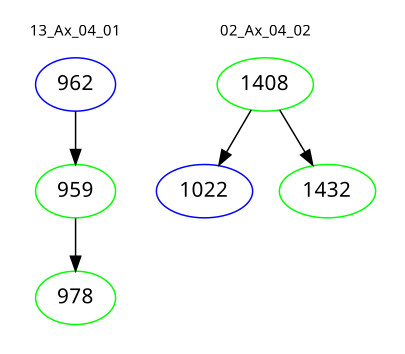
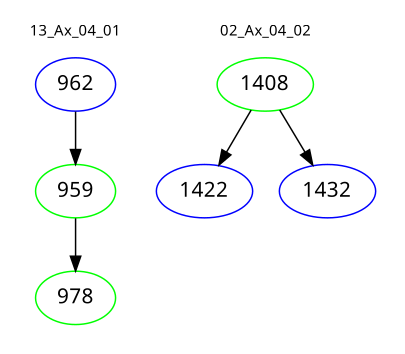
node "1022": label "1022" -> "1422"
node "1432": color green -> blue
